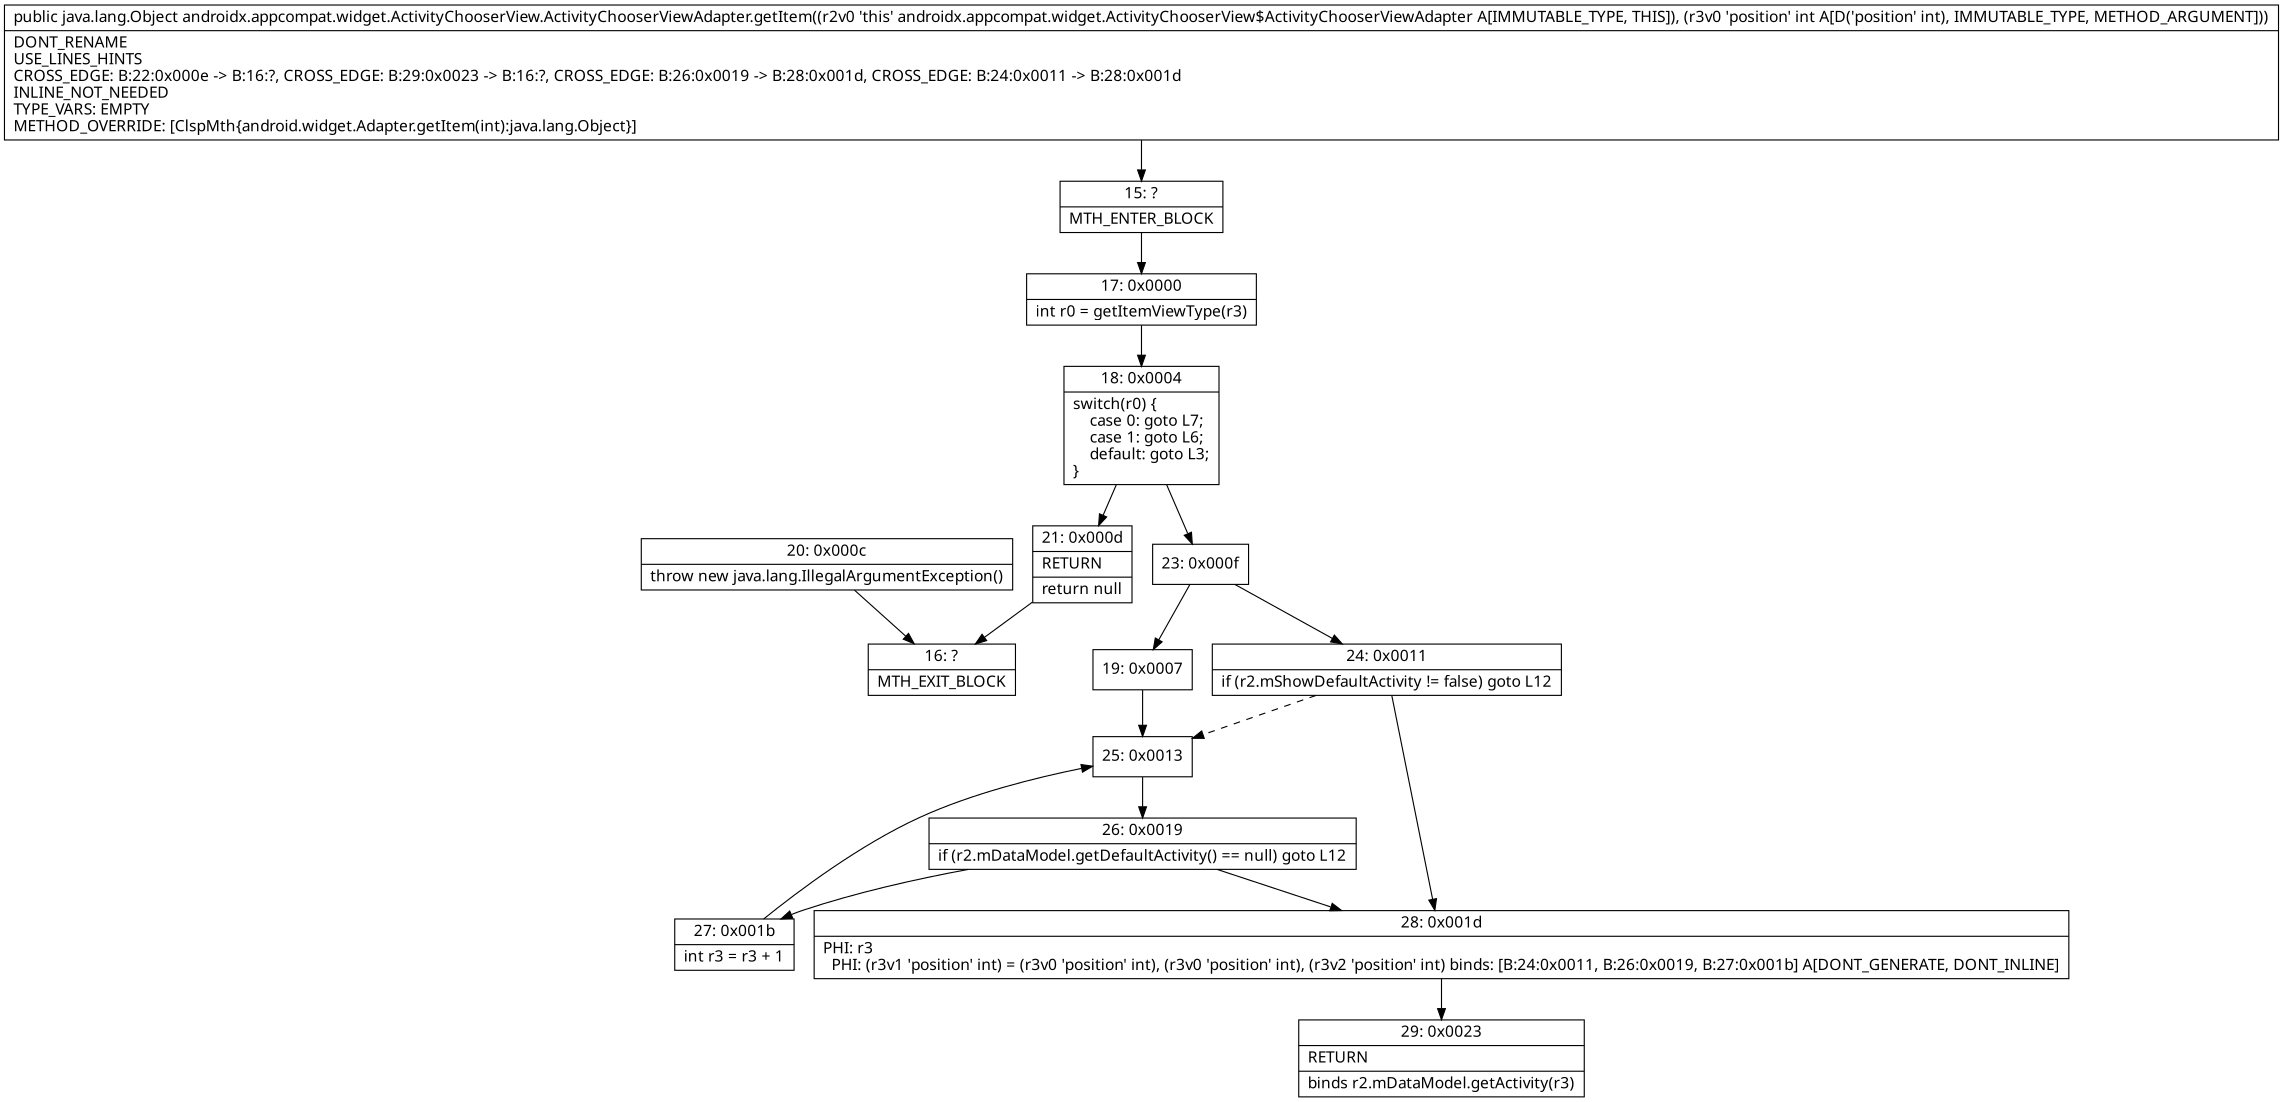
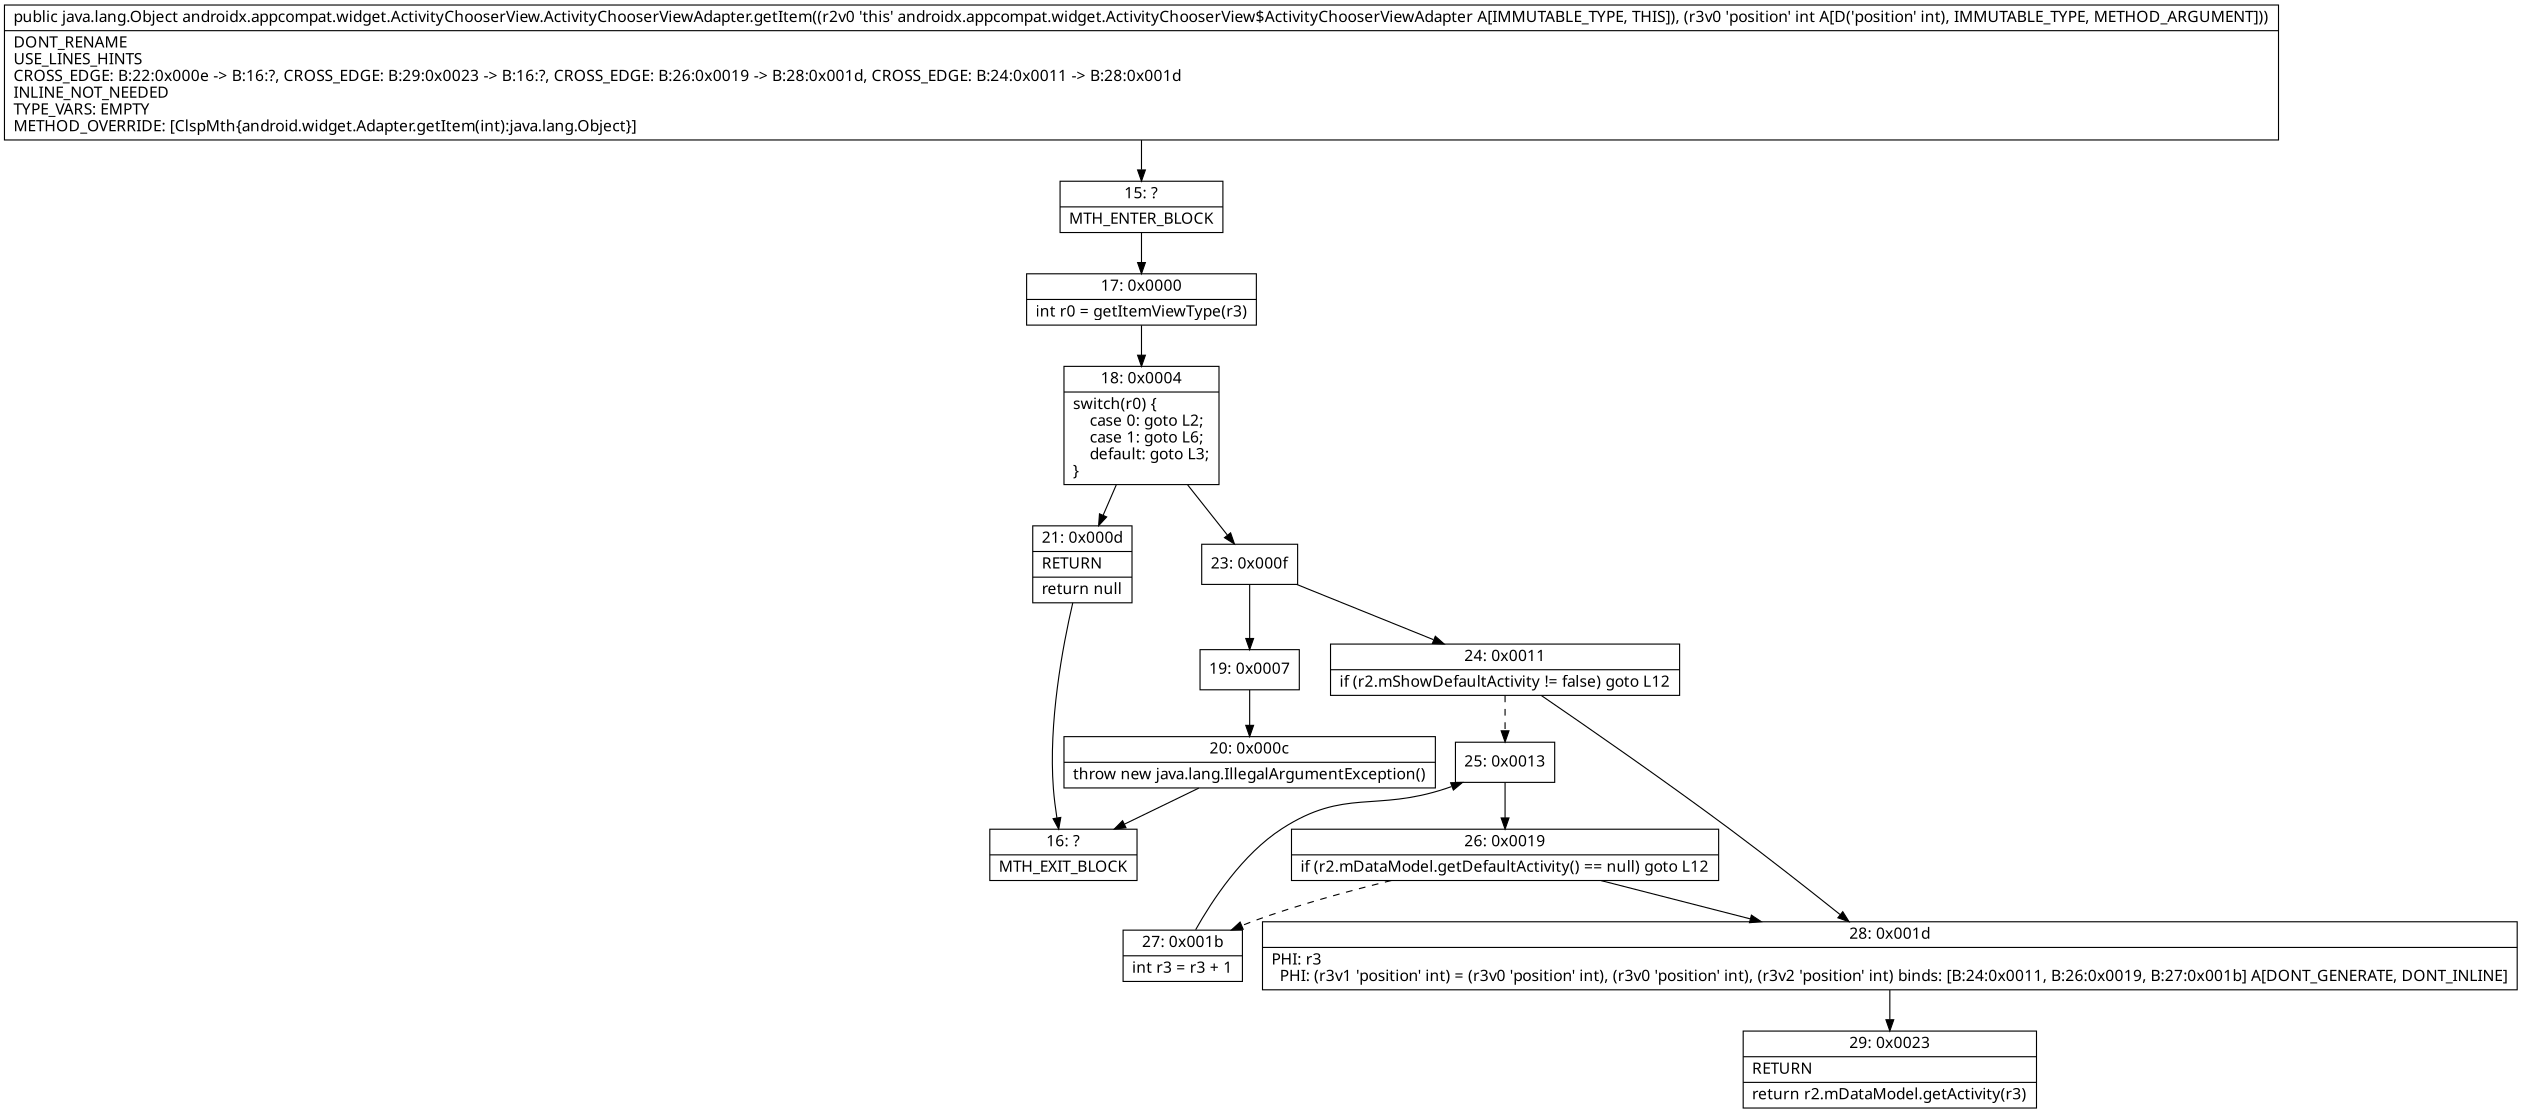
node "18: 0x0004": text "case 0: goto L7;" -> "case 0: goto L2;"
edge "19: 0x0007" -> "25: 0x0013": now "19: 0x0007" -> "20: 0x000c"
edge "26: 0x0019" -> "27: 0x001b": style solid -> dashed
node "29: 0x0023": text "binds r2.mDataModel.getActivity(r3)" -> "return r2.mDataModel.getActivity(r3)"
